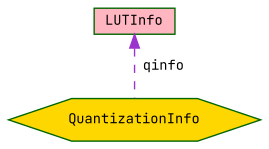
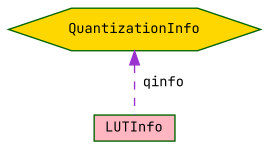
edge "QuantizationInfo" -> "LUTInfo": reversed
